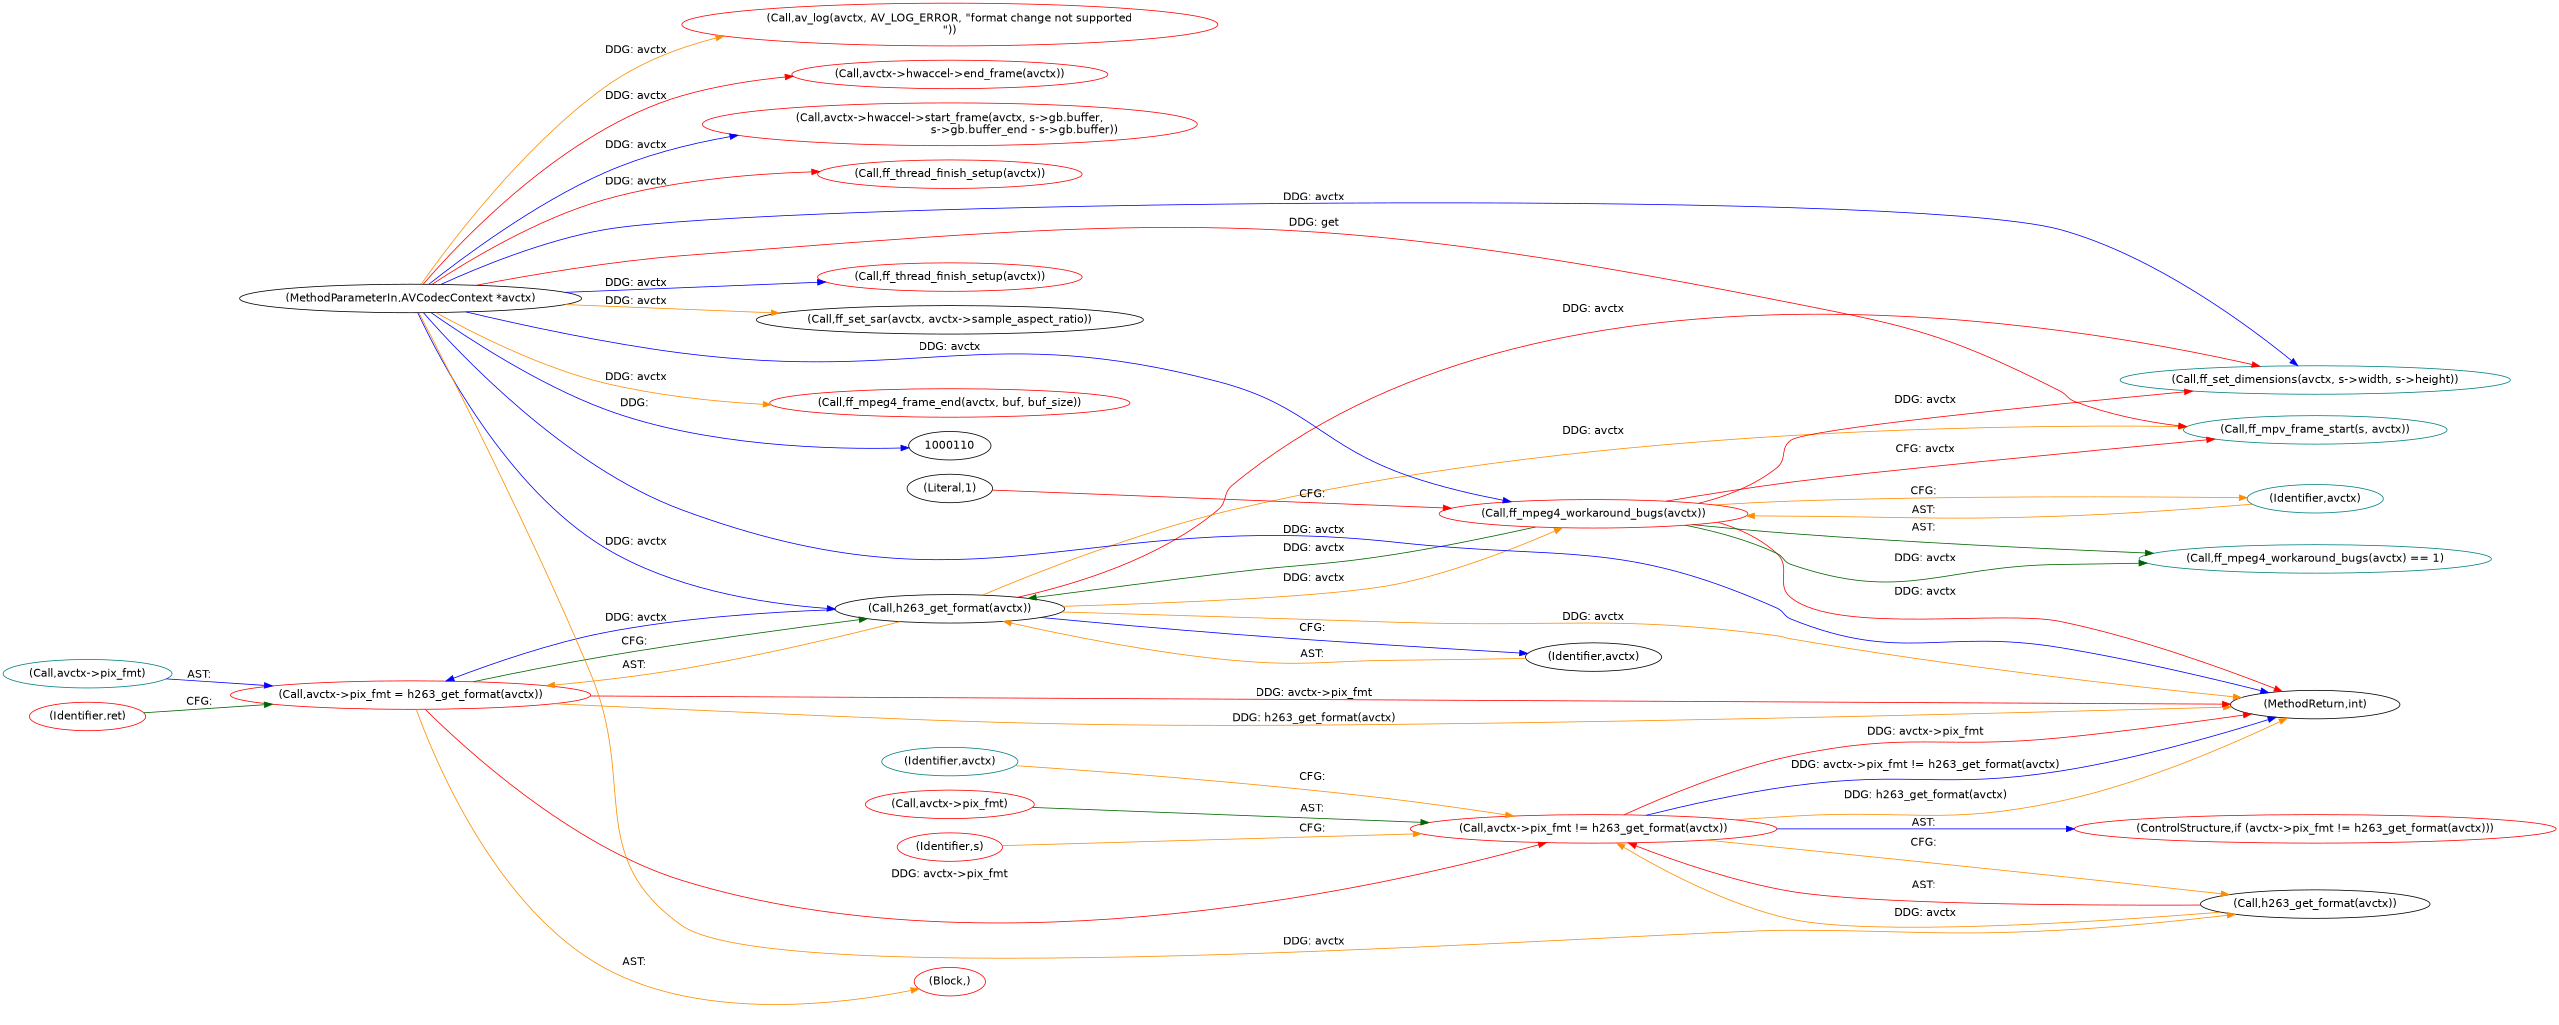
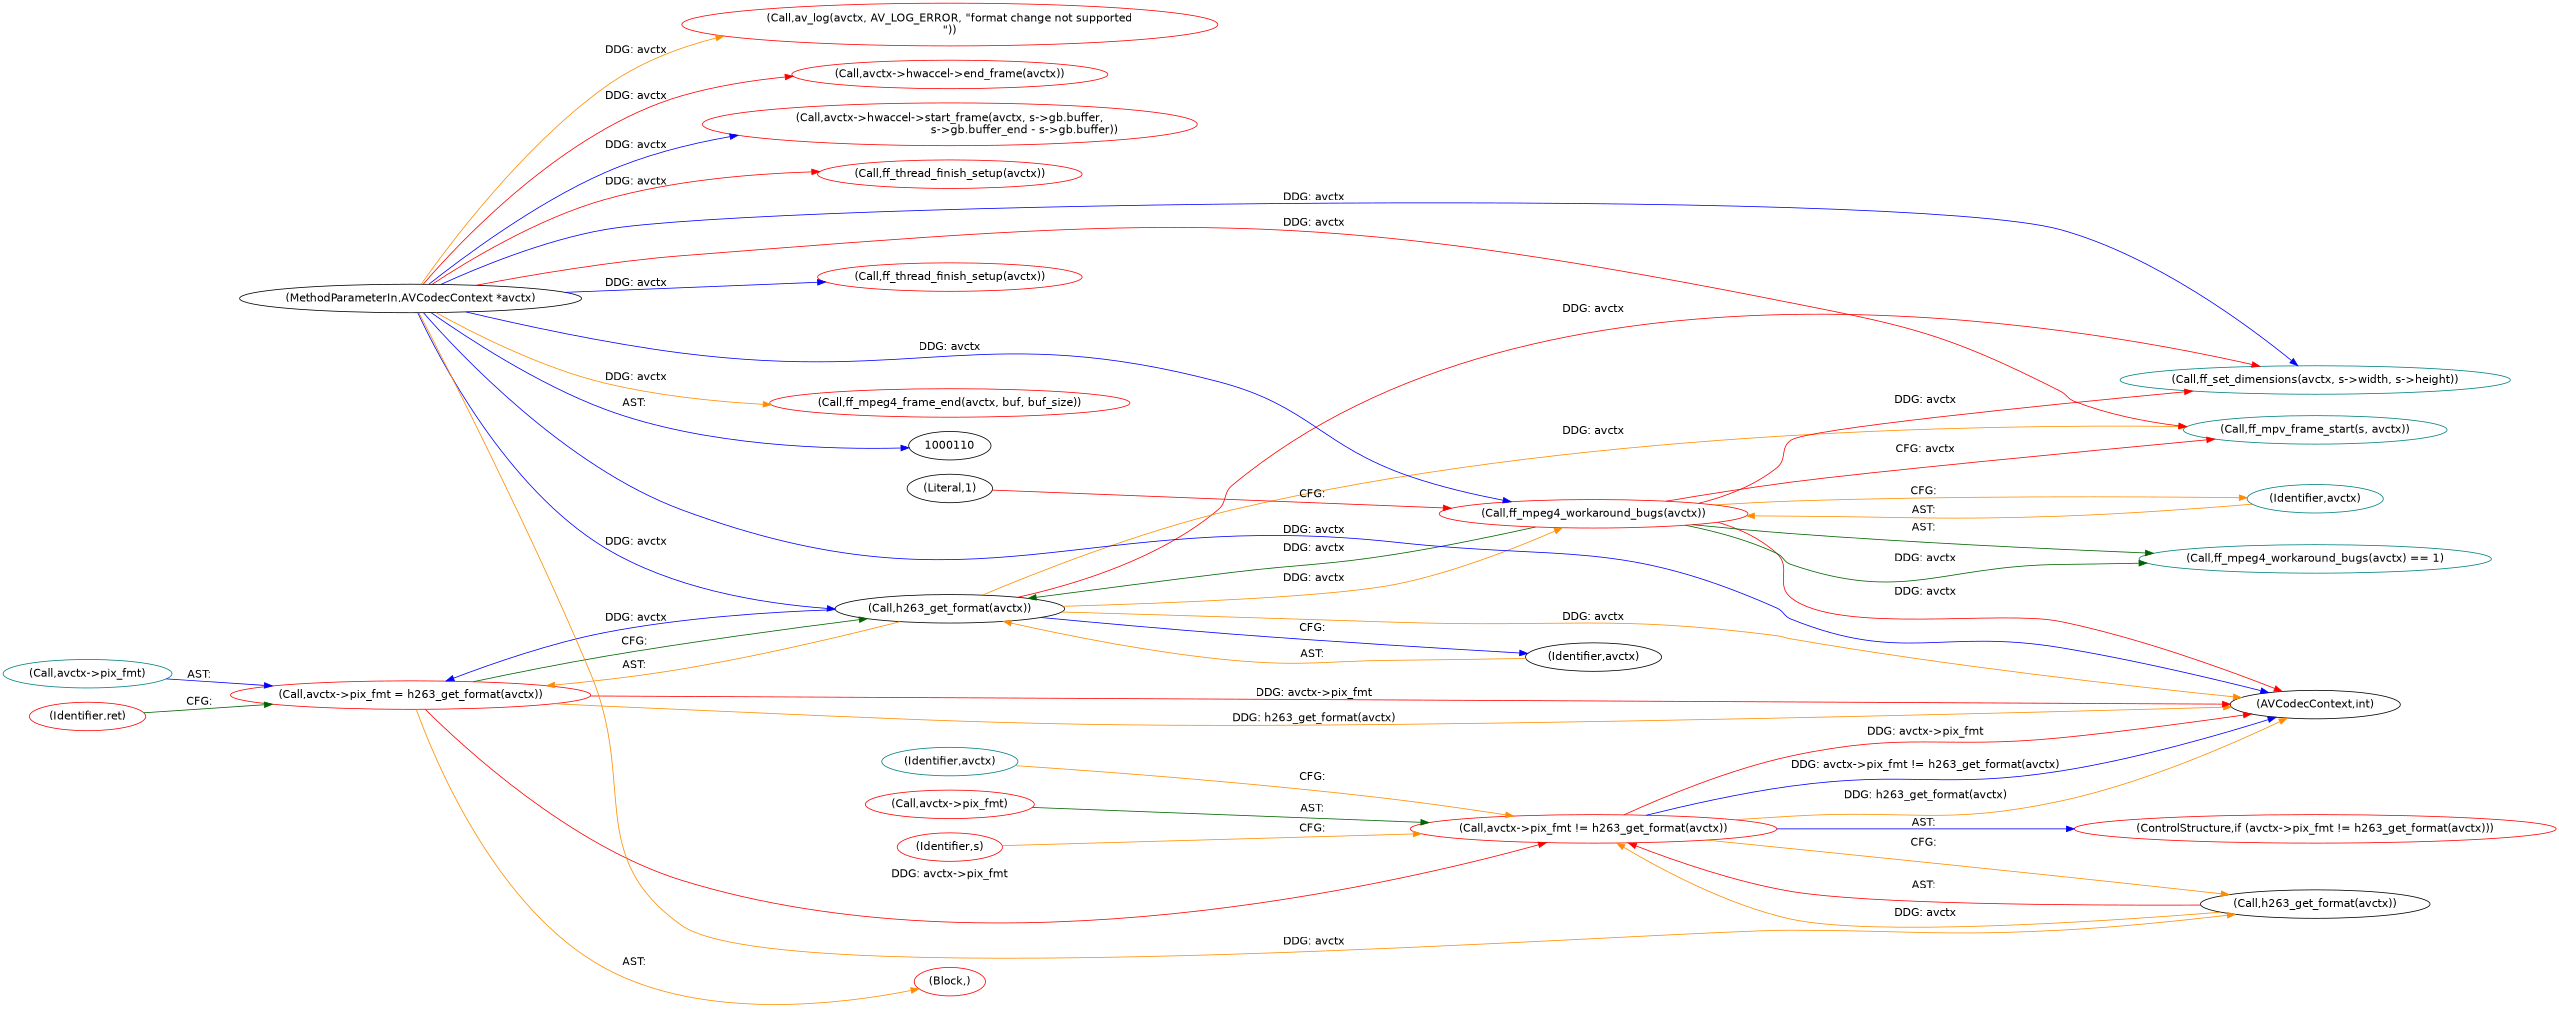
edge "(MethodParameterIn,AVCodecContext *avctx)" -> "(Call,ff_mpv_frame_start(s, avctx))": label "DDG: get" -> "DDG: avctx"
node "(Call,ff_set_sar(avctx, avctx->sample_aspect_ratio))": removed
edge "(MethodParameterIn,AVCodecContext *avctx)" -> "1000110": label "DDG: " -> "AST: "
node "(MethodReturn,int)": label "(MethodReturn,int)" -> "(AVCodecContext,int)"
